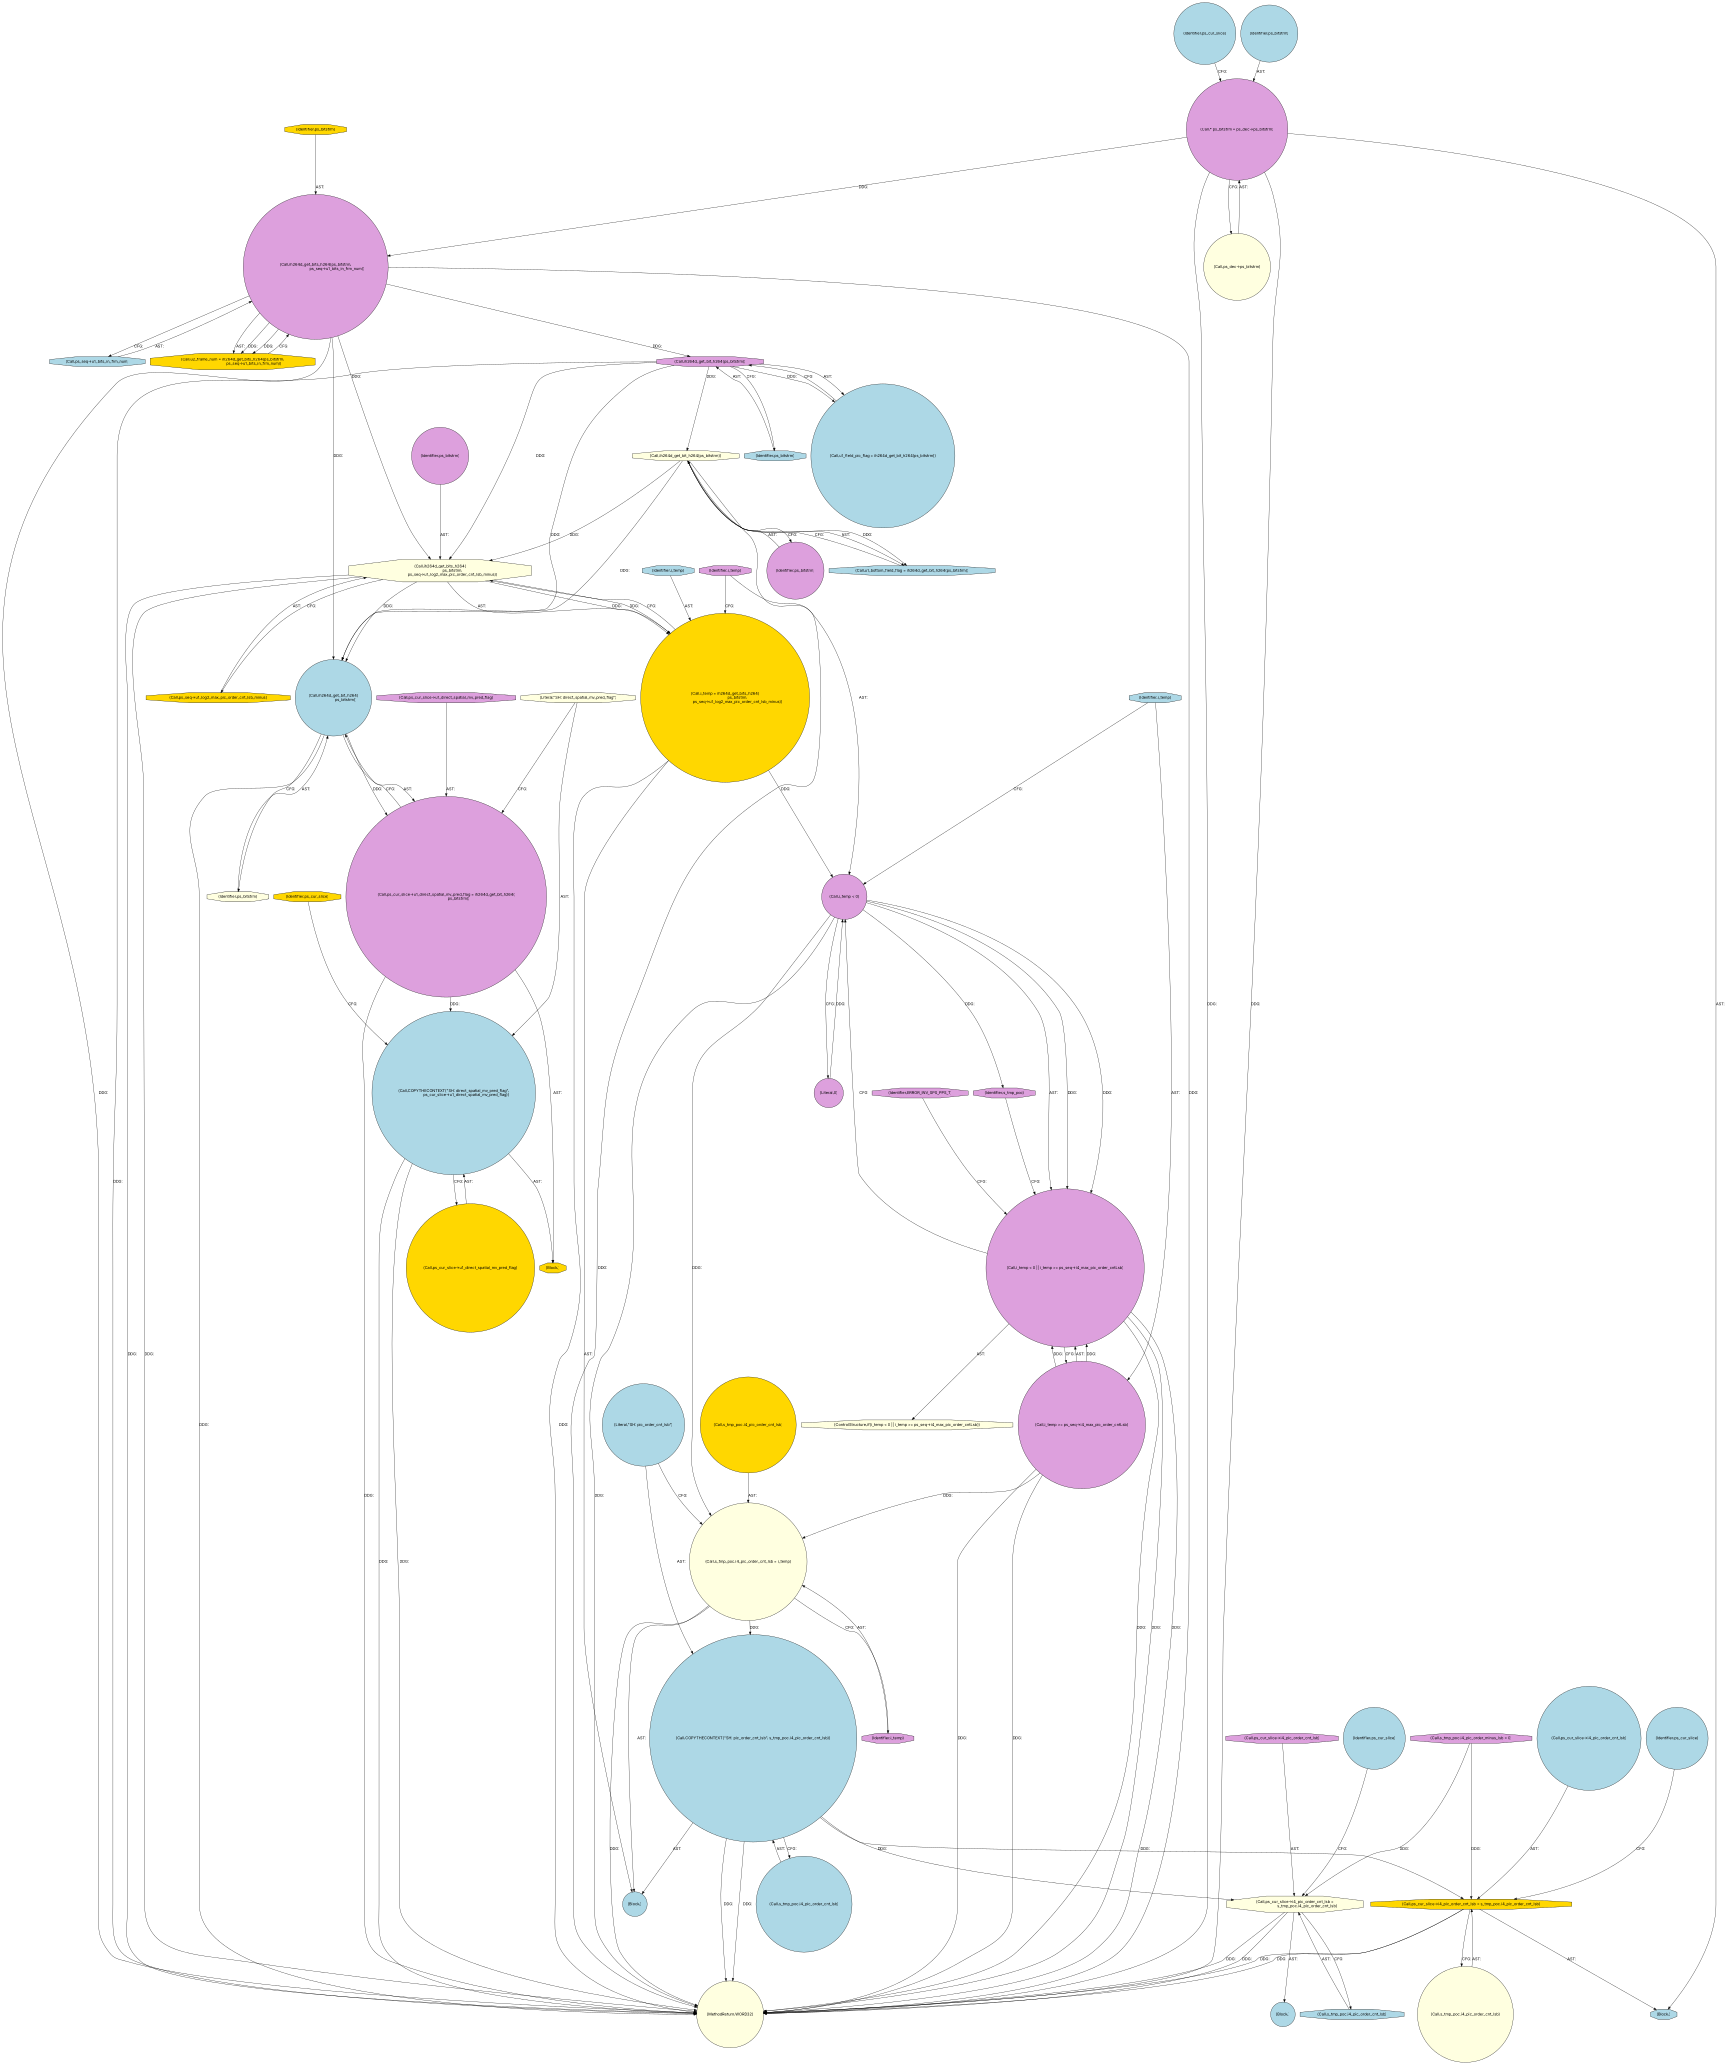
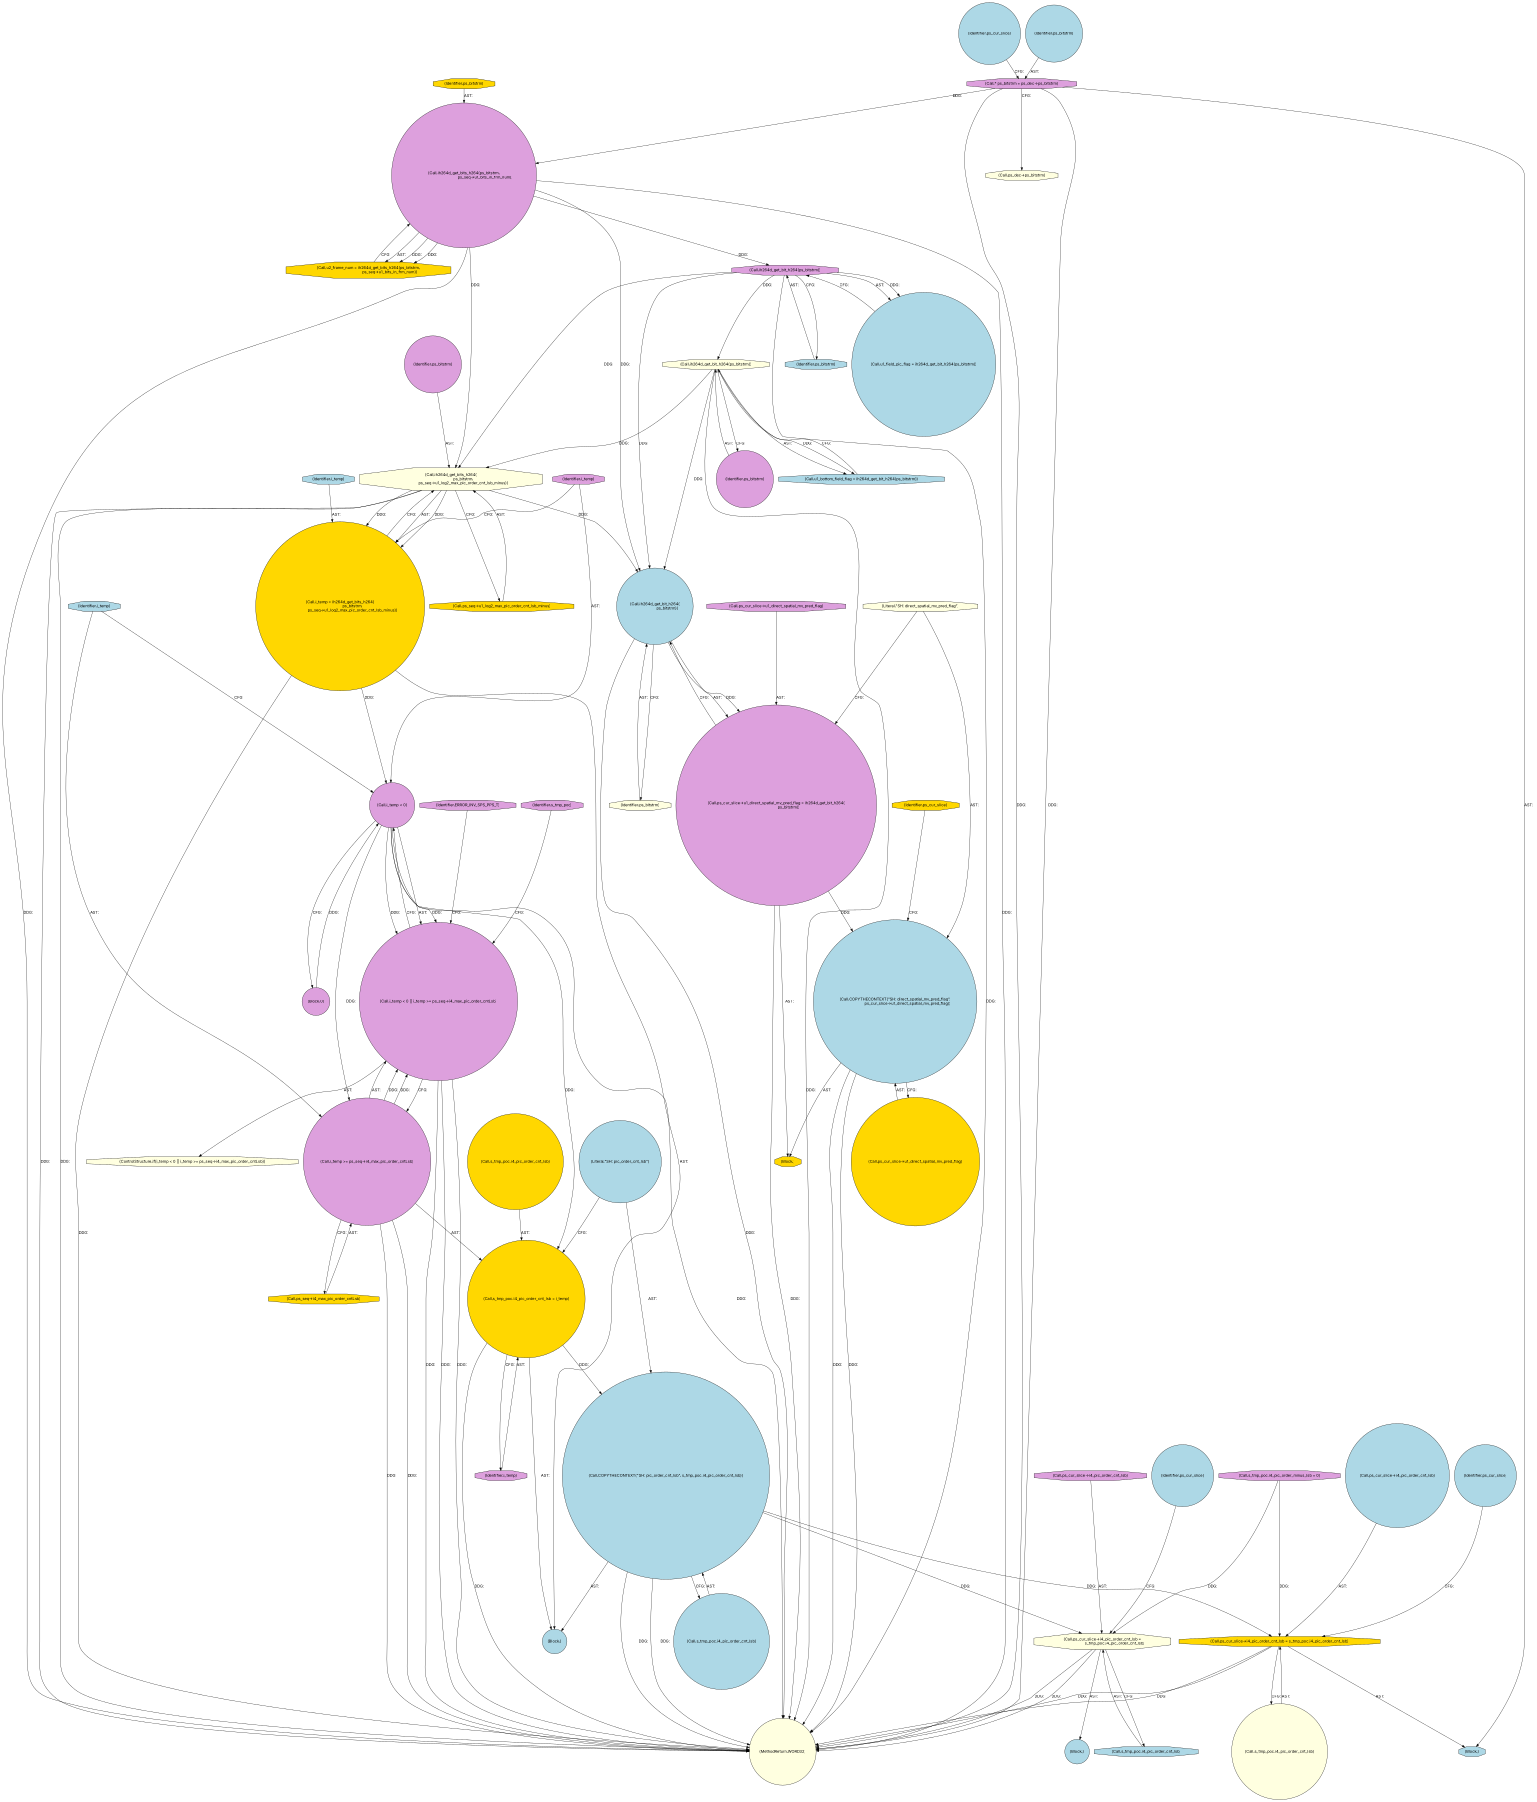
node "(Call,* ps_bitstrm = ps_dec->ps_bitstrm)": shape circle -> octagon
edge "(Call,ps_dec->ps_bitstrm)" -> "(Call,* ps_bitstrm = ps_dec->ps_bitstrm)": removed, label "AST:"
node "(Call,ps_dec->ps_bitstrm)": shape circle -> octagon
node "(Call,ps_seq->u1_bits_in_frm_num)": removed
edge "(Call,i_temp < 0)" -> "(Identifier,s_tmp_poc)": now "(Call,i_temp < 0)" -> "(Call,i_temp >= ps_seq->i4_max_pic_order_cntLsb)"
node "(Literal,0)": label "(Literal,0)" -> "(Block,0)"
node "(Call,ps_seq->i4_max_pic_order_cntLsb)": added
edge "(Call,i_temp >= ps_seq->i4_max_pic_order_cntLsb)" -> "(Call,s_tmp_poc.i4_pic_order_cnt_lsb = i_temp)": label "DDG: " -> "AST: "
node "(Call,s_tmp_poc.i4_pic_order_cnt_lsb = i_temp)": fillcolor lightyellow -> gold
